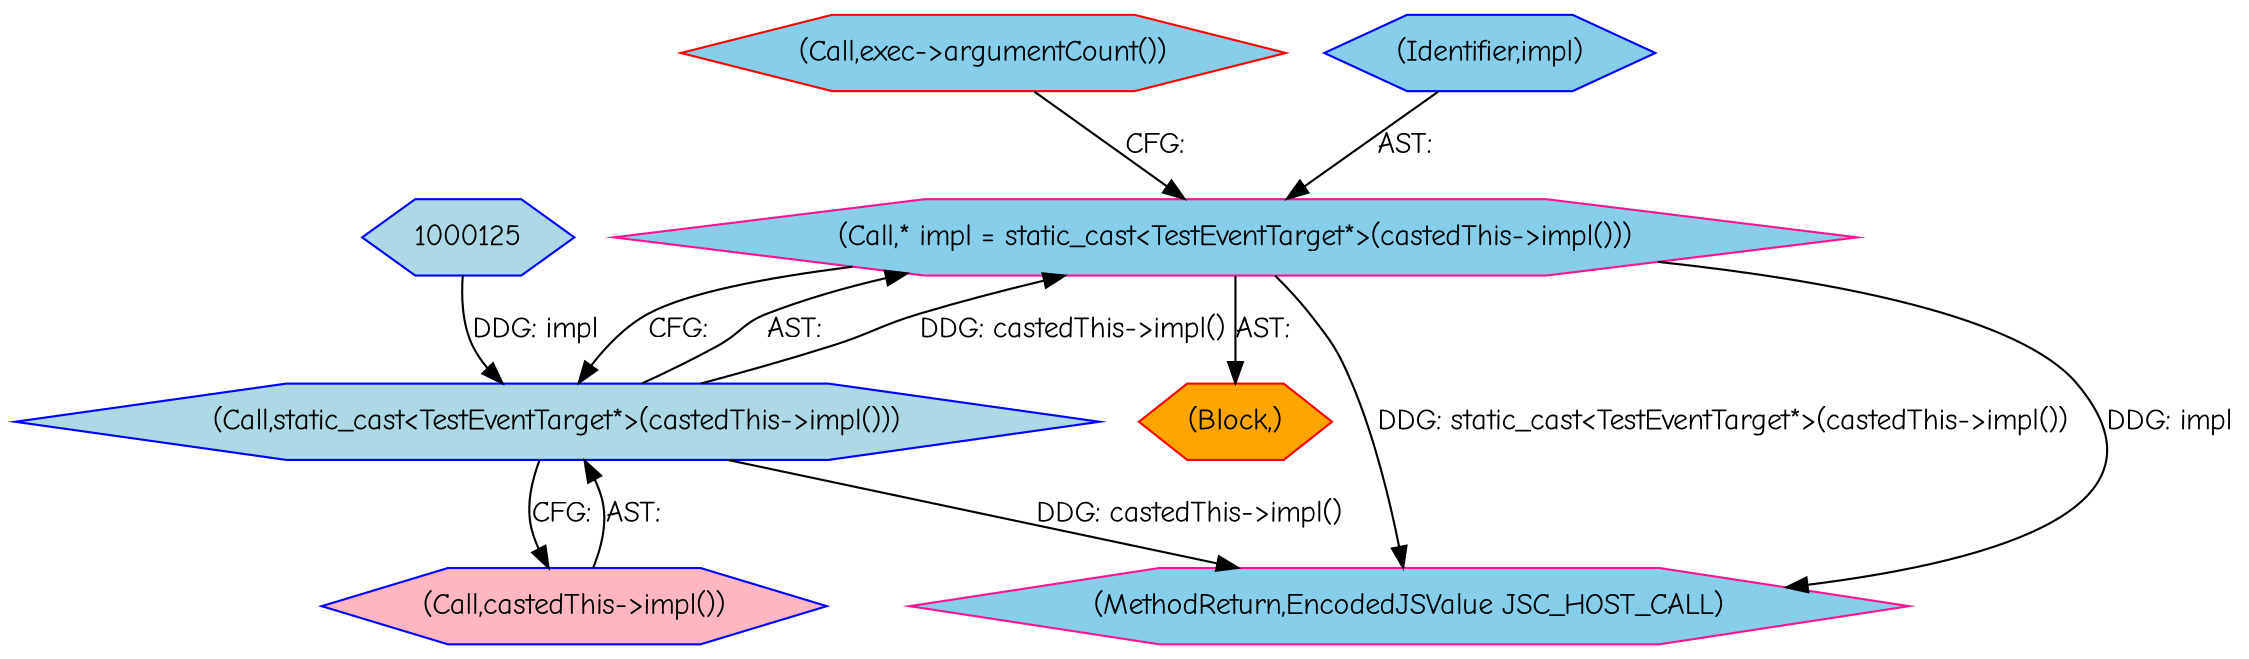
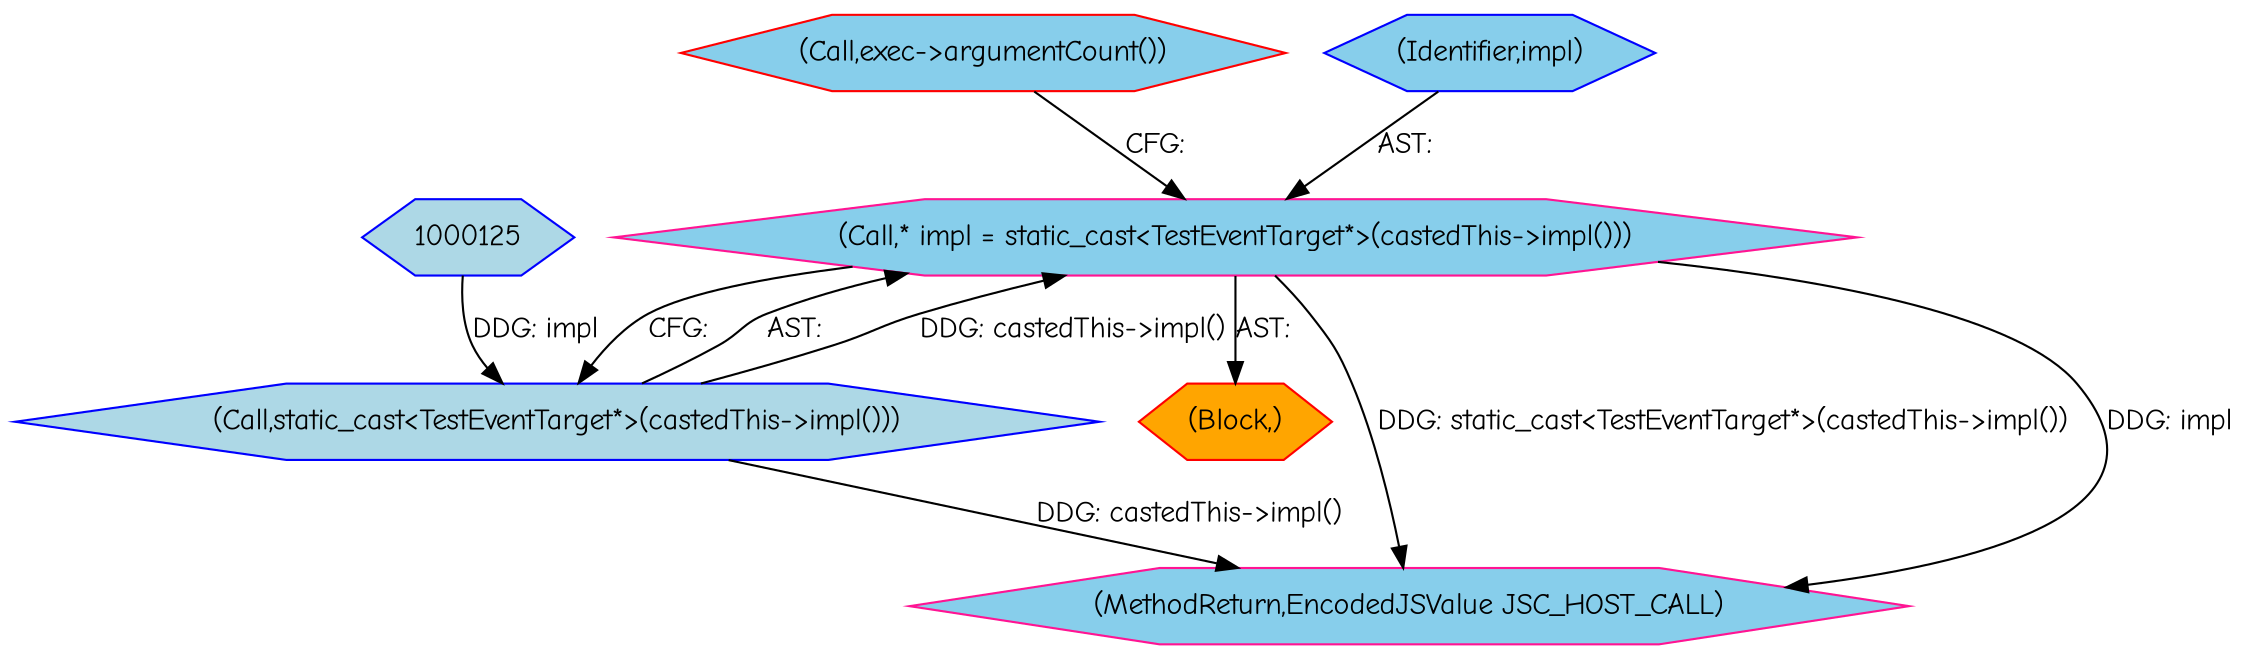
node "(Call,castedThis->impl())": removed
